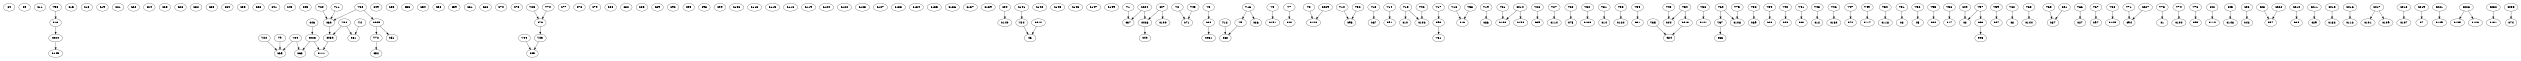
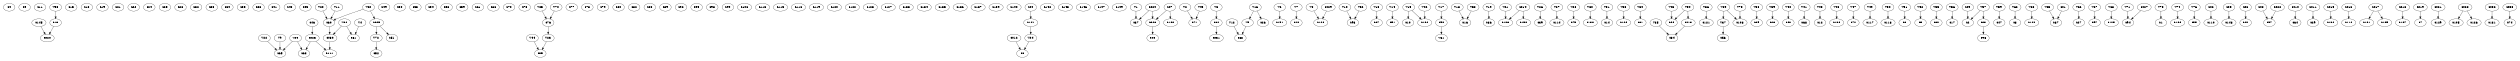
edge "co4" -> "c140": now "co4" -> "c141"
edge "co20" -> "c145": reversed
